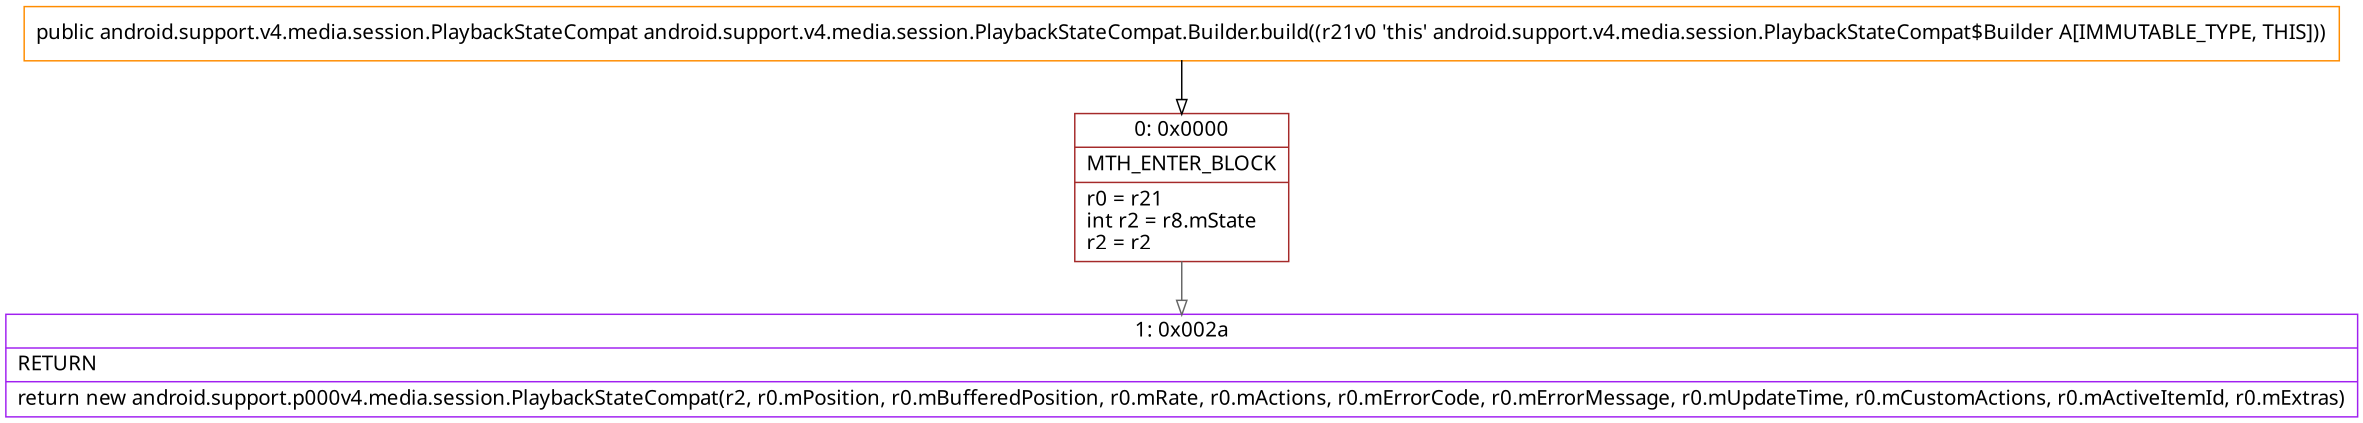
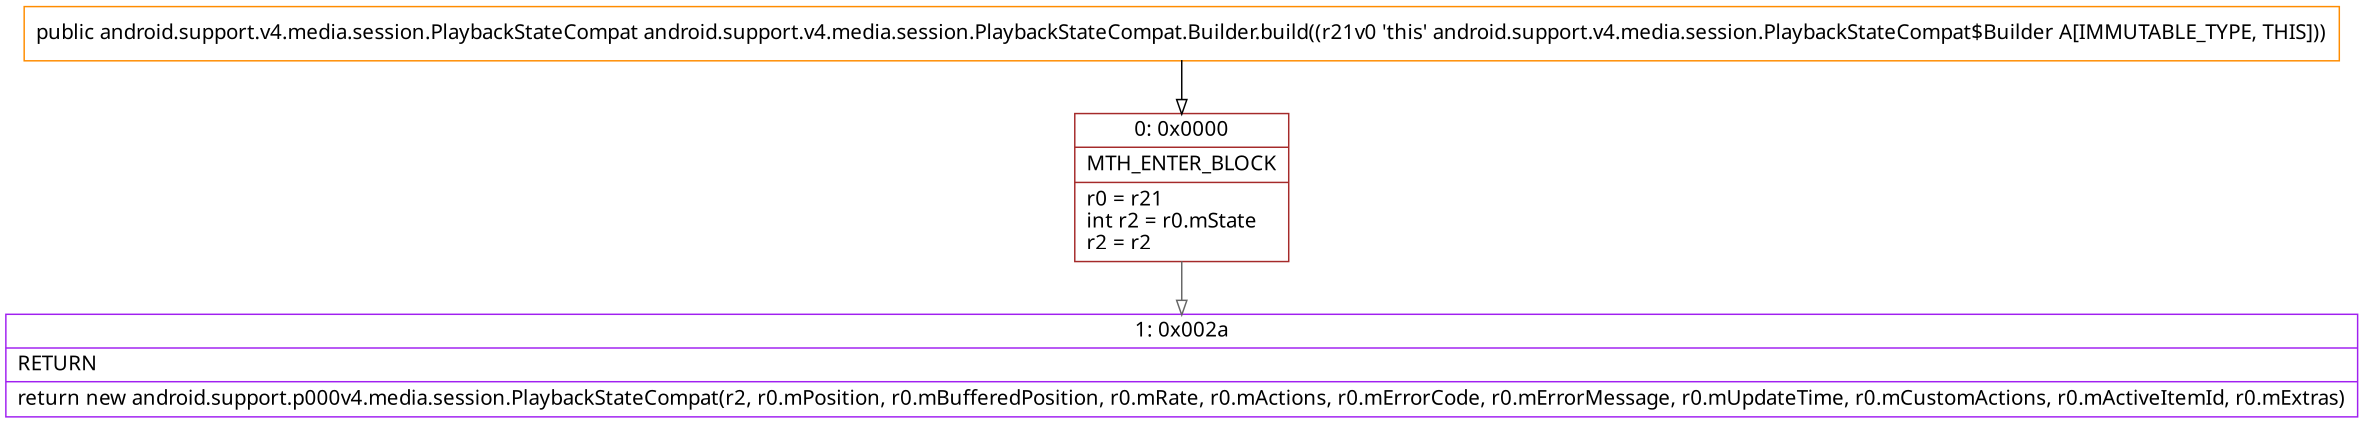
node "0: 0x0000": text "int r2 = r8.mState" -> "int r2 = r0.mState"
